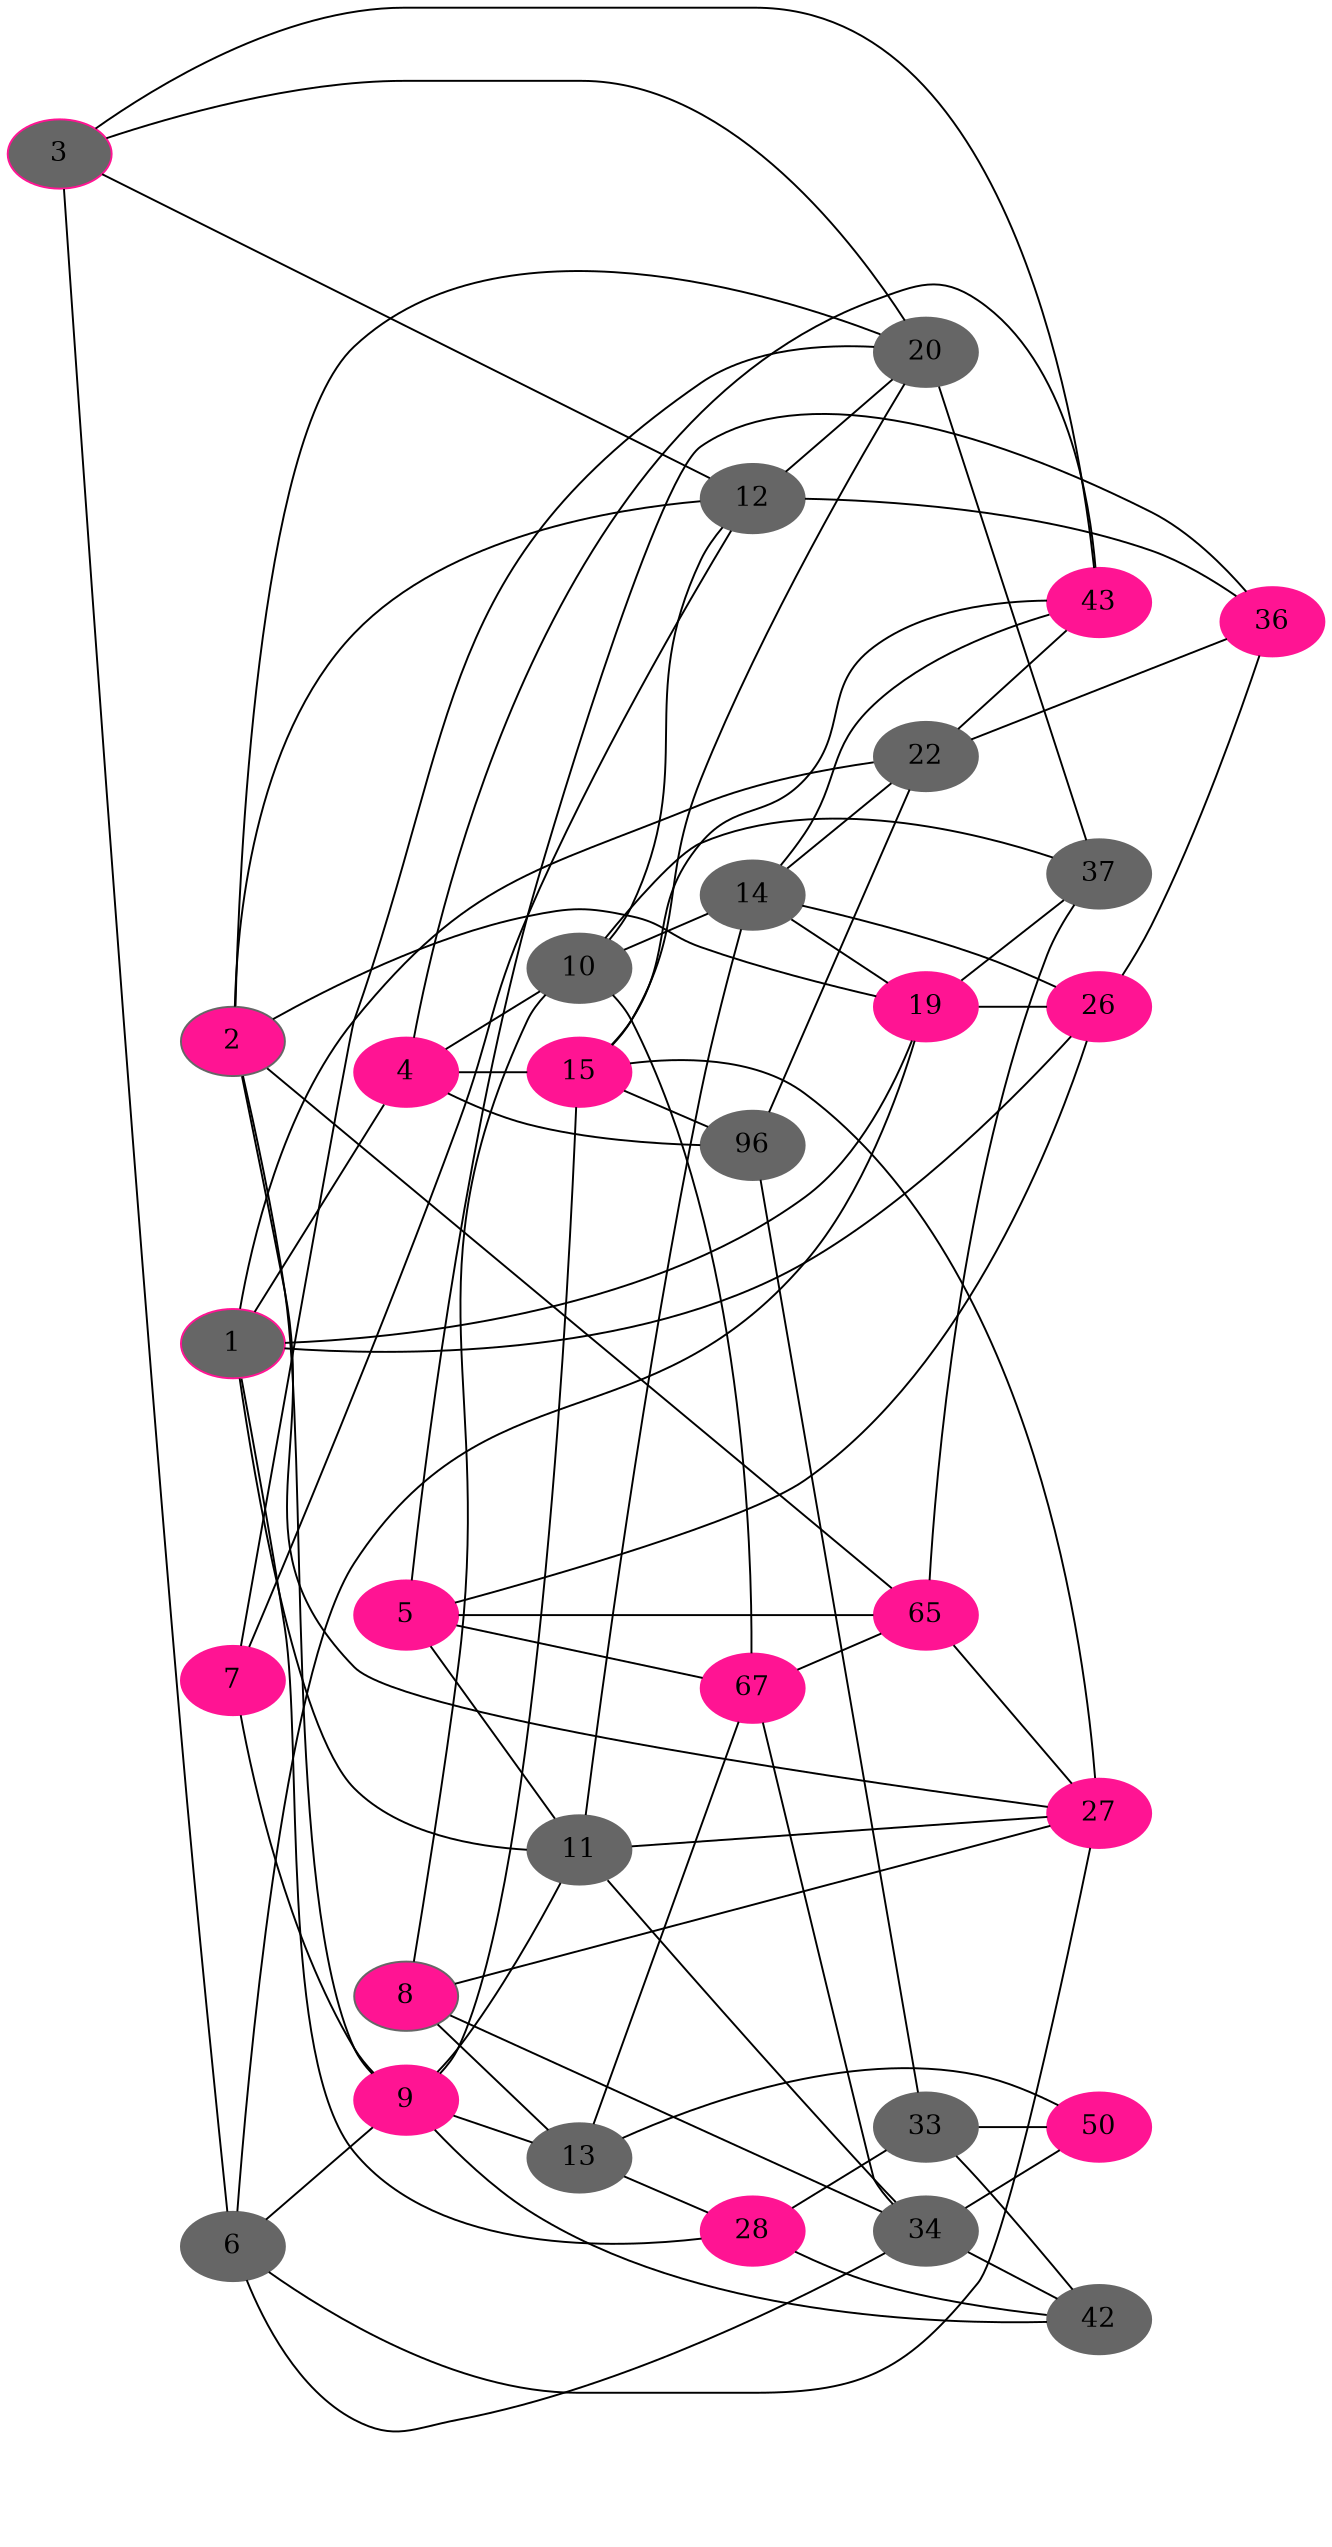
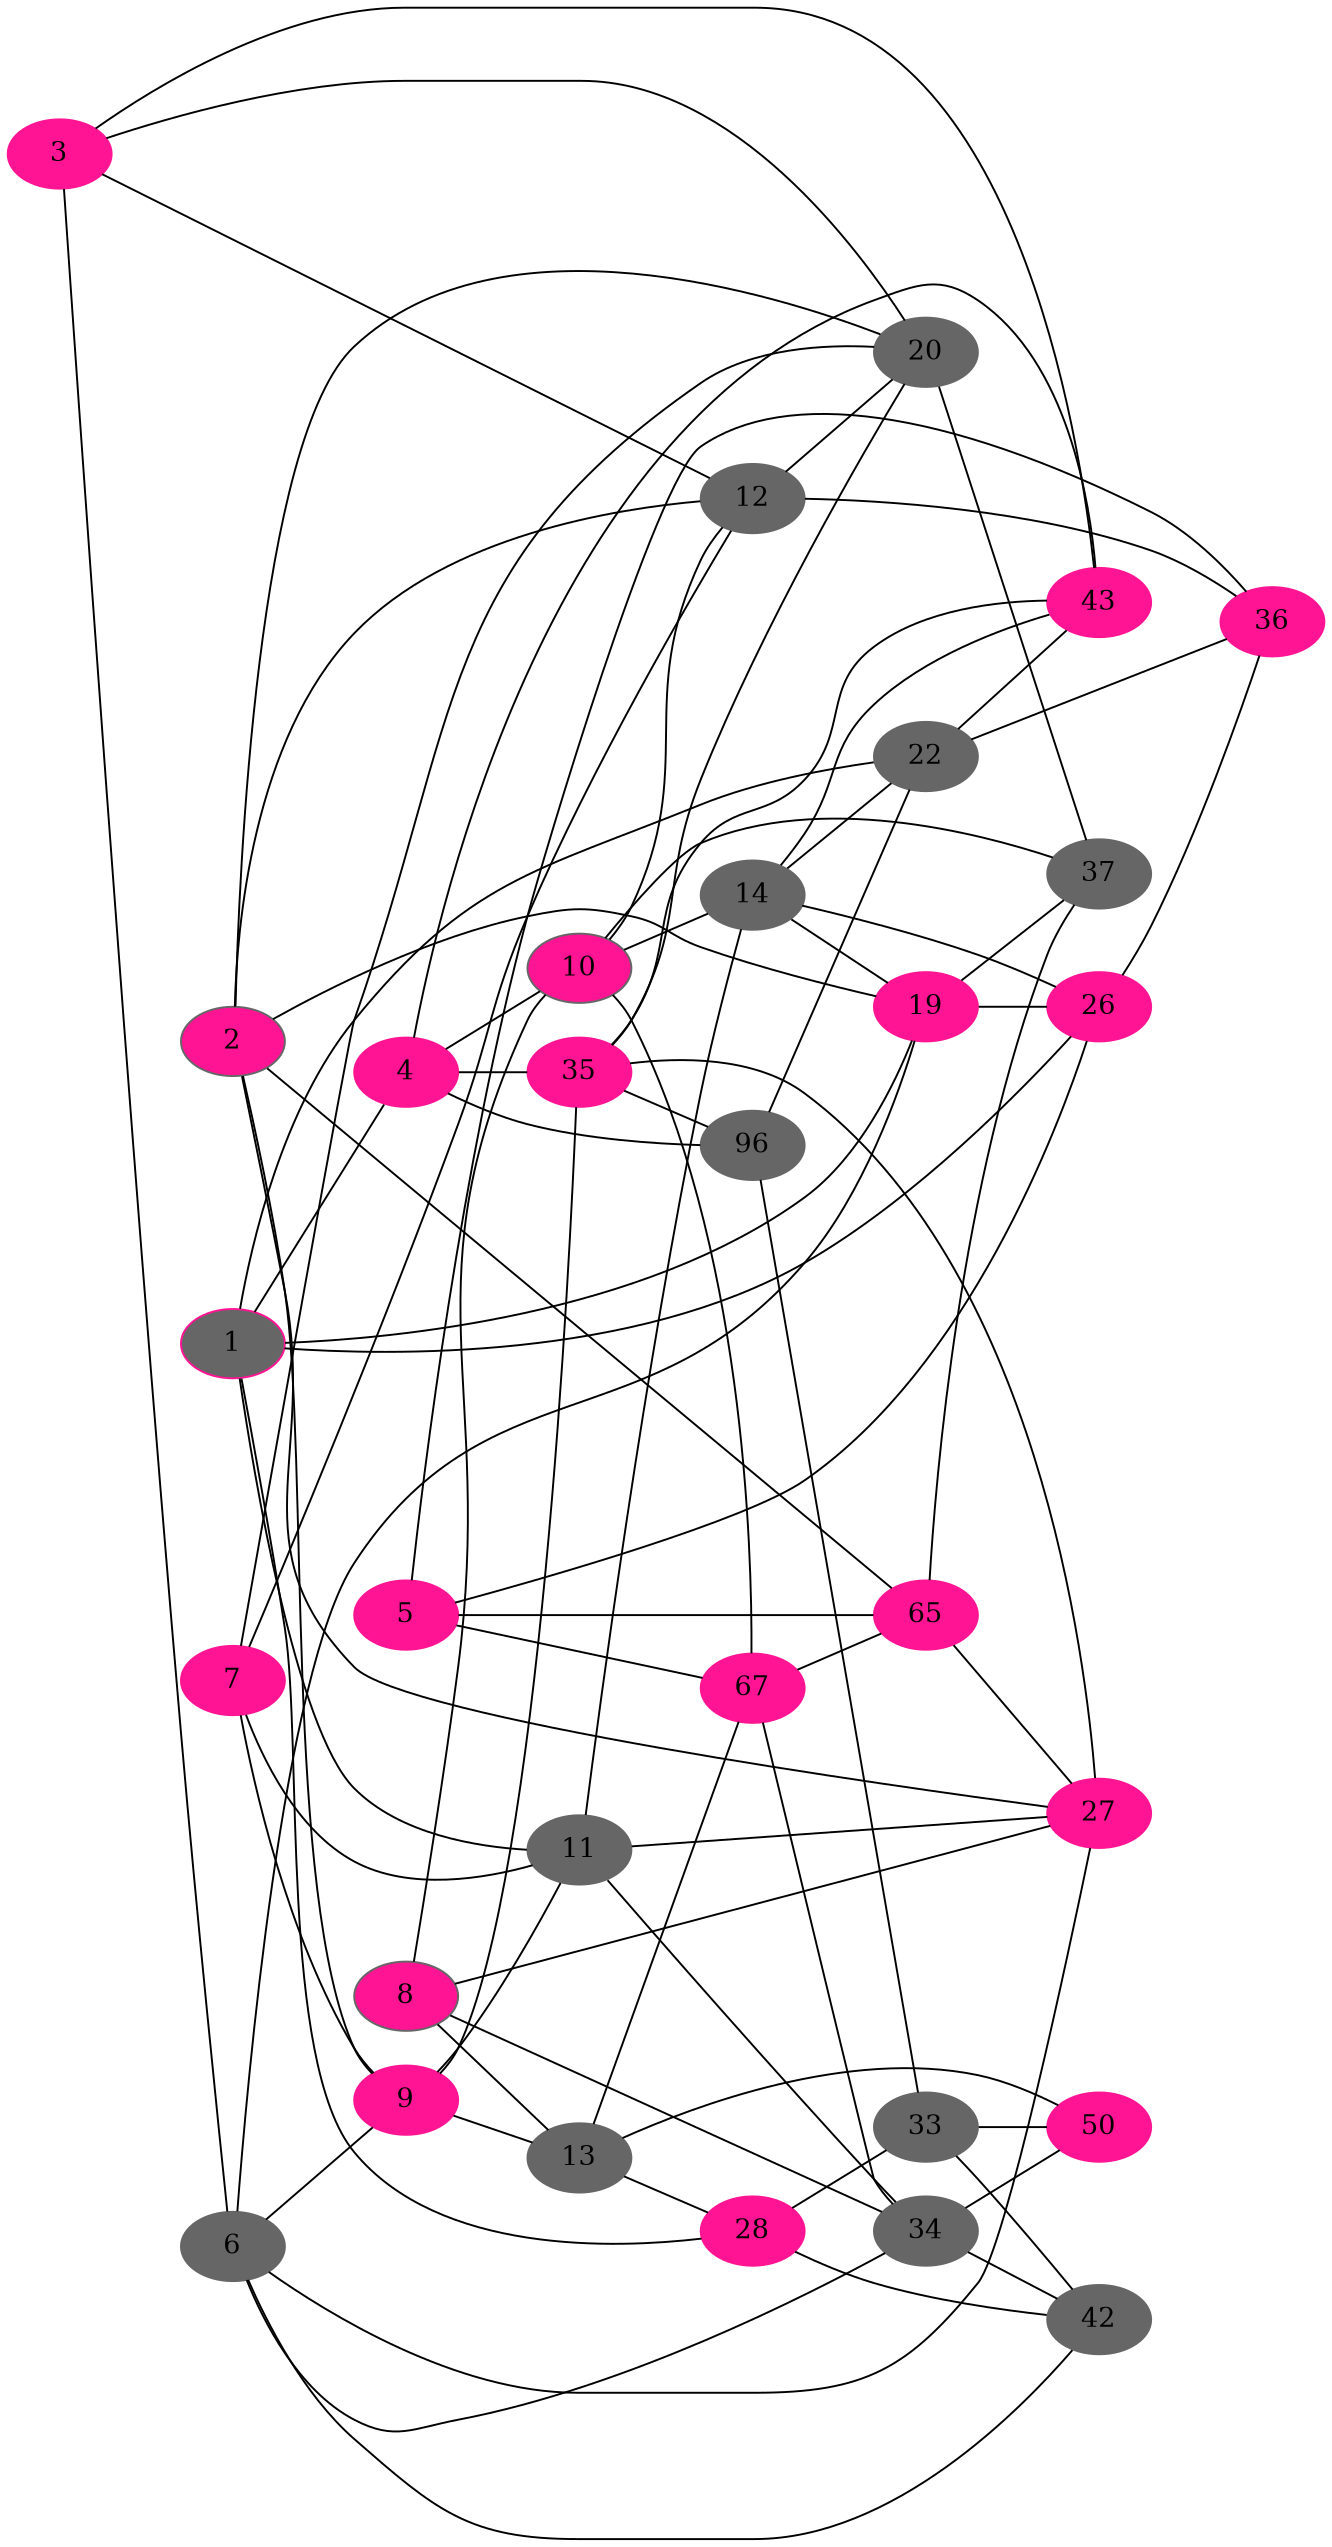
node "3": fillcolor gray40 -> deeppink
node "10": fillcolor gray40 -> deeppink
node "15": label "15" -> "35"
edge "5" -- "11": now "7" -- "11"
edge "9" -- "42": now "6" -- "42"
